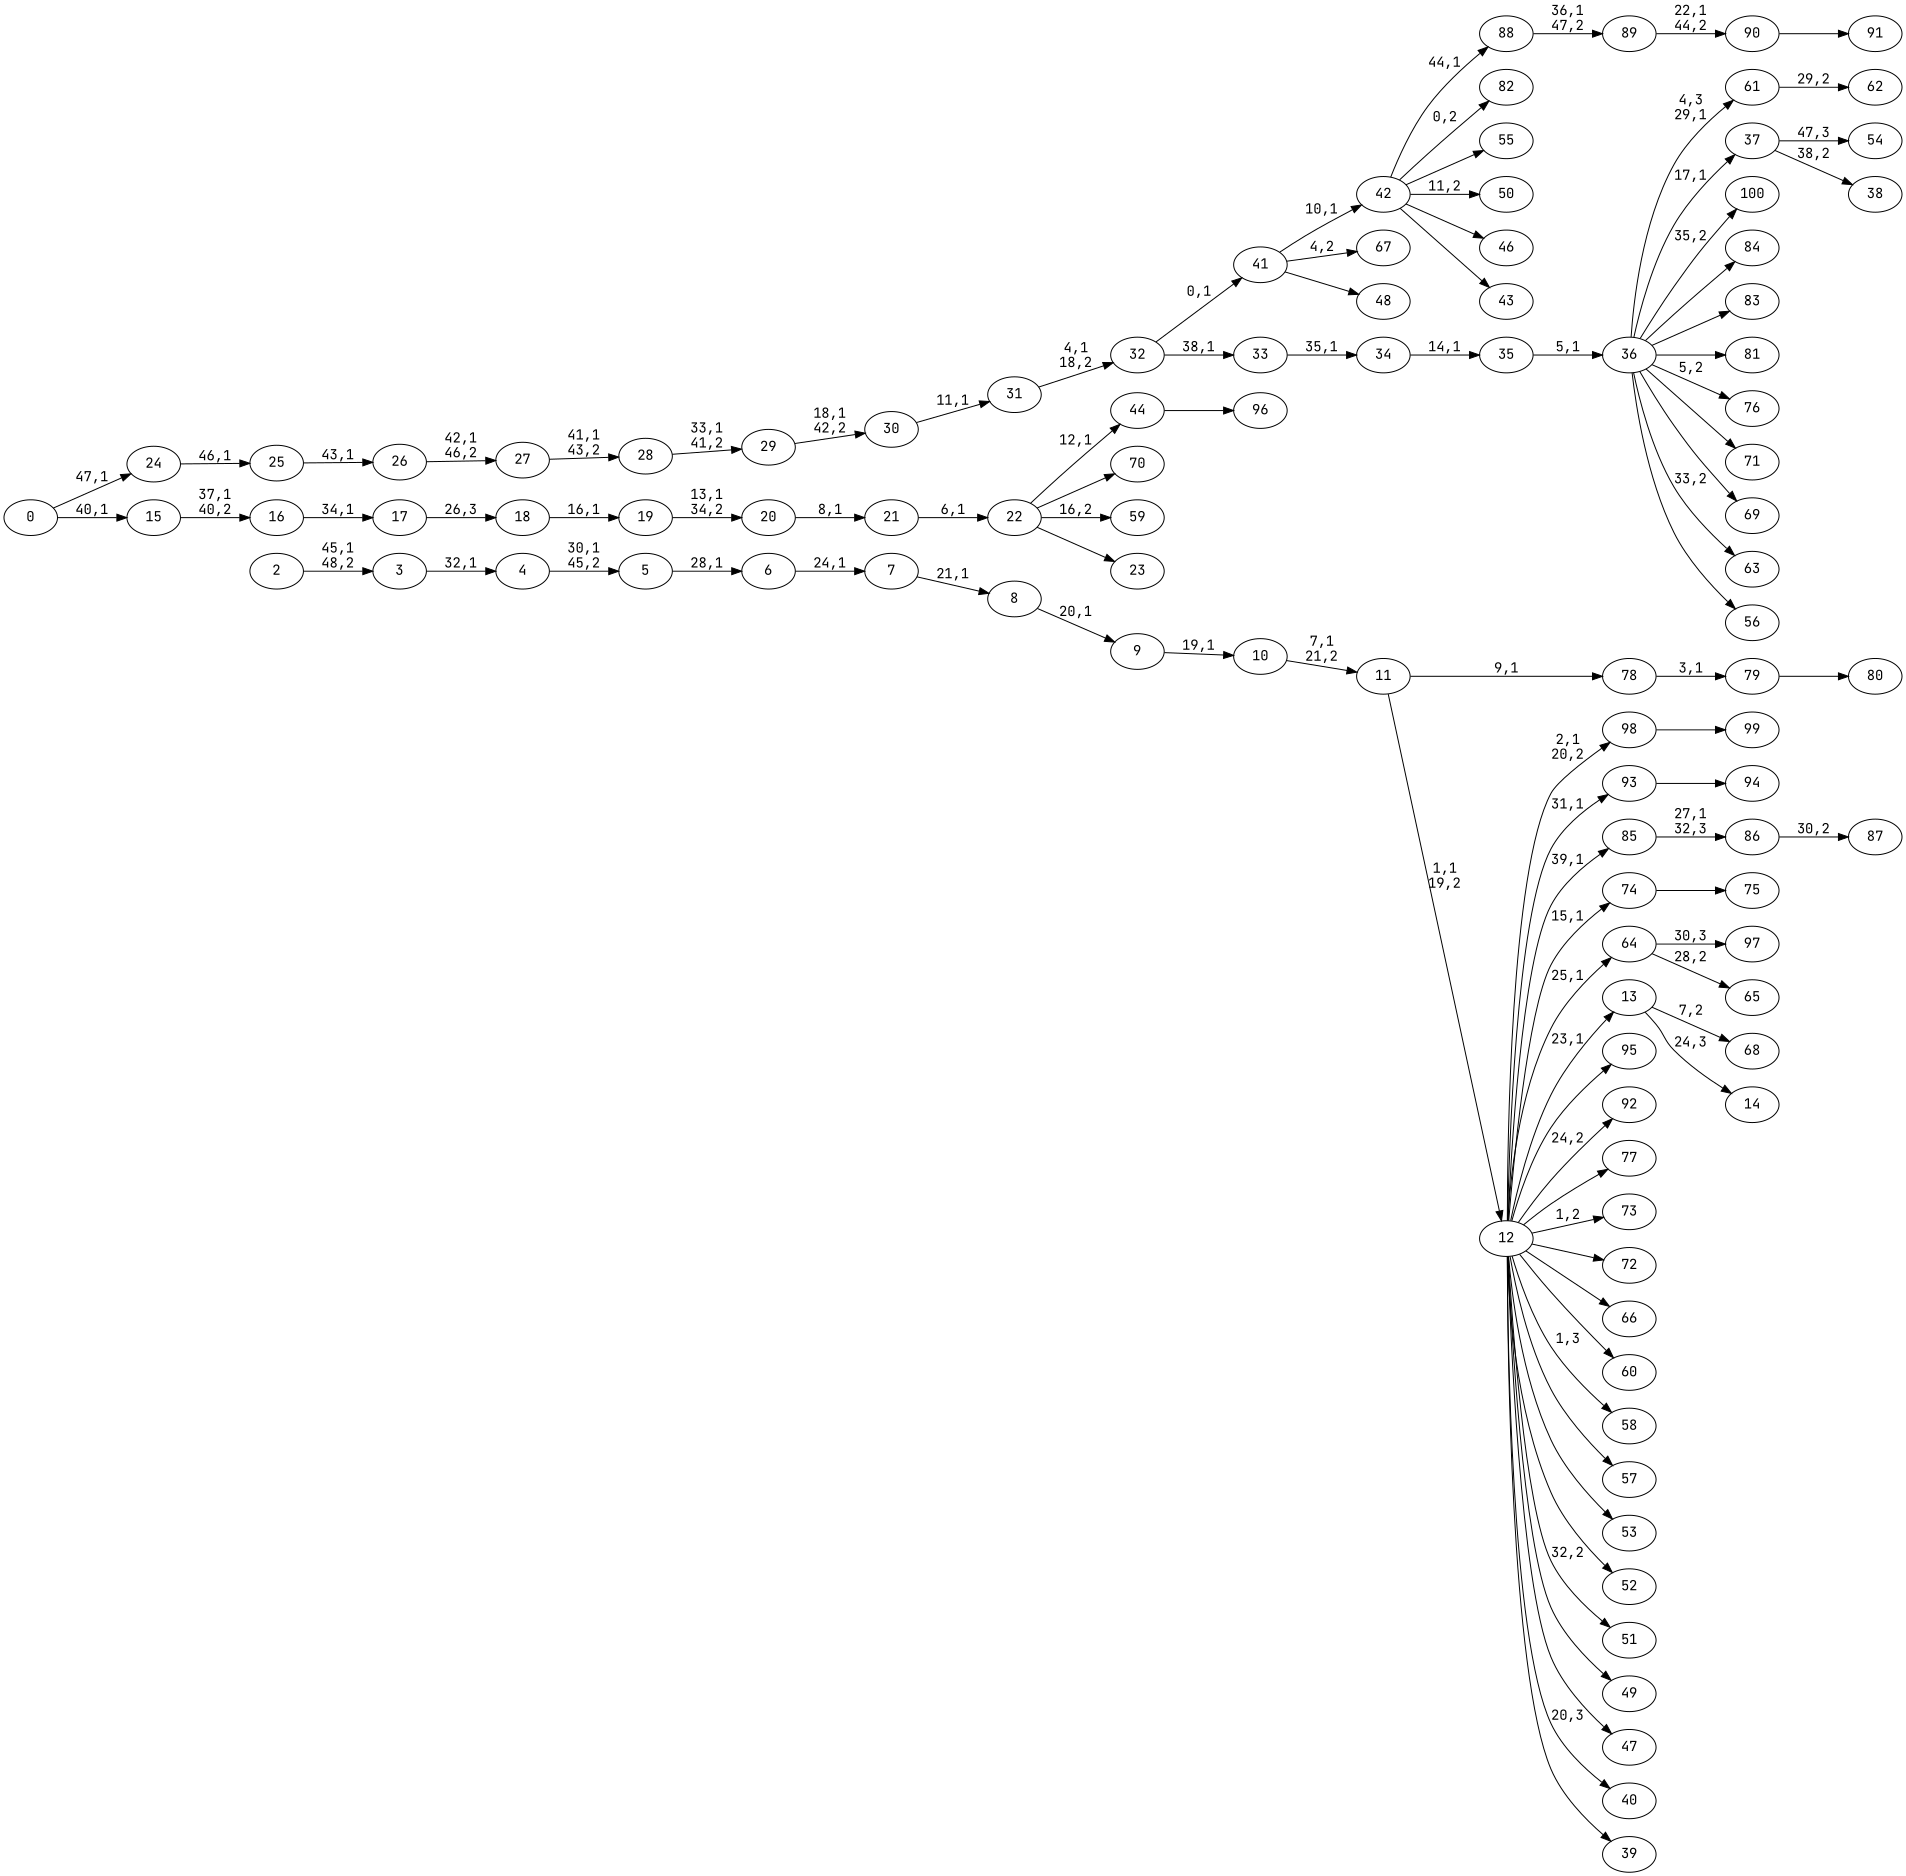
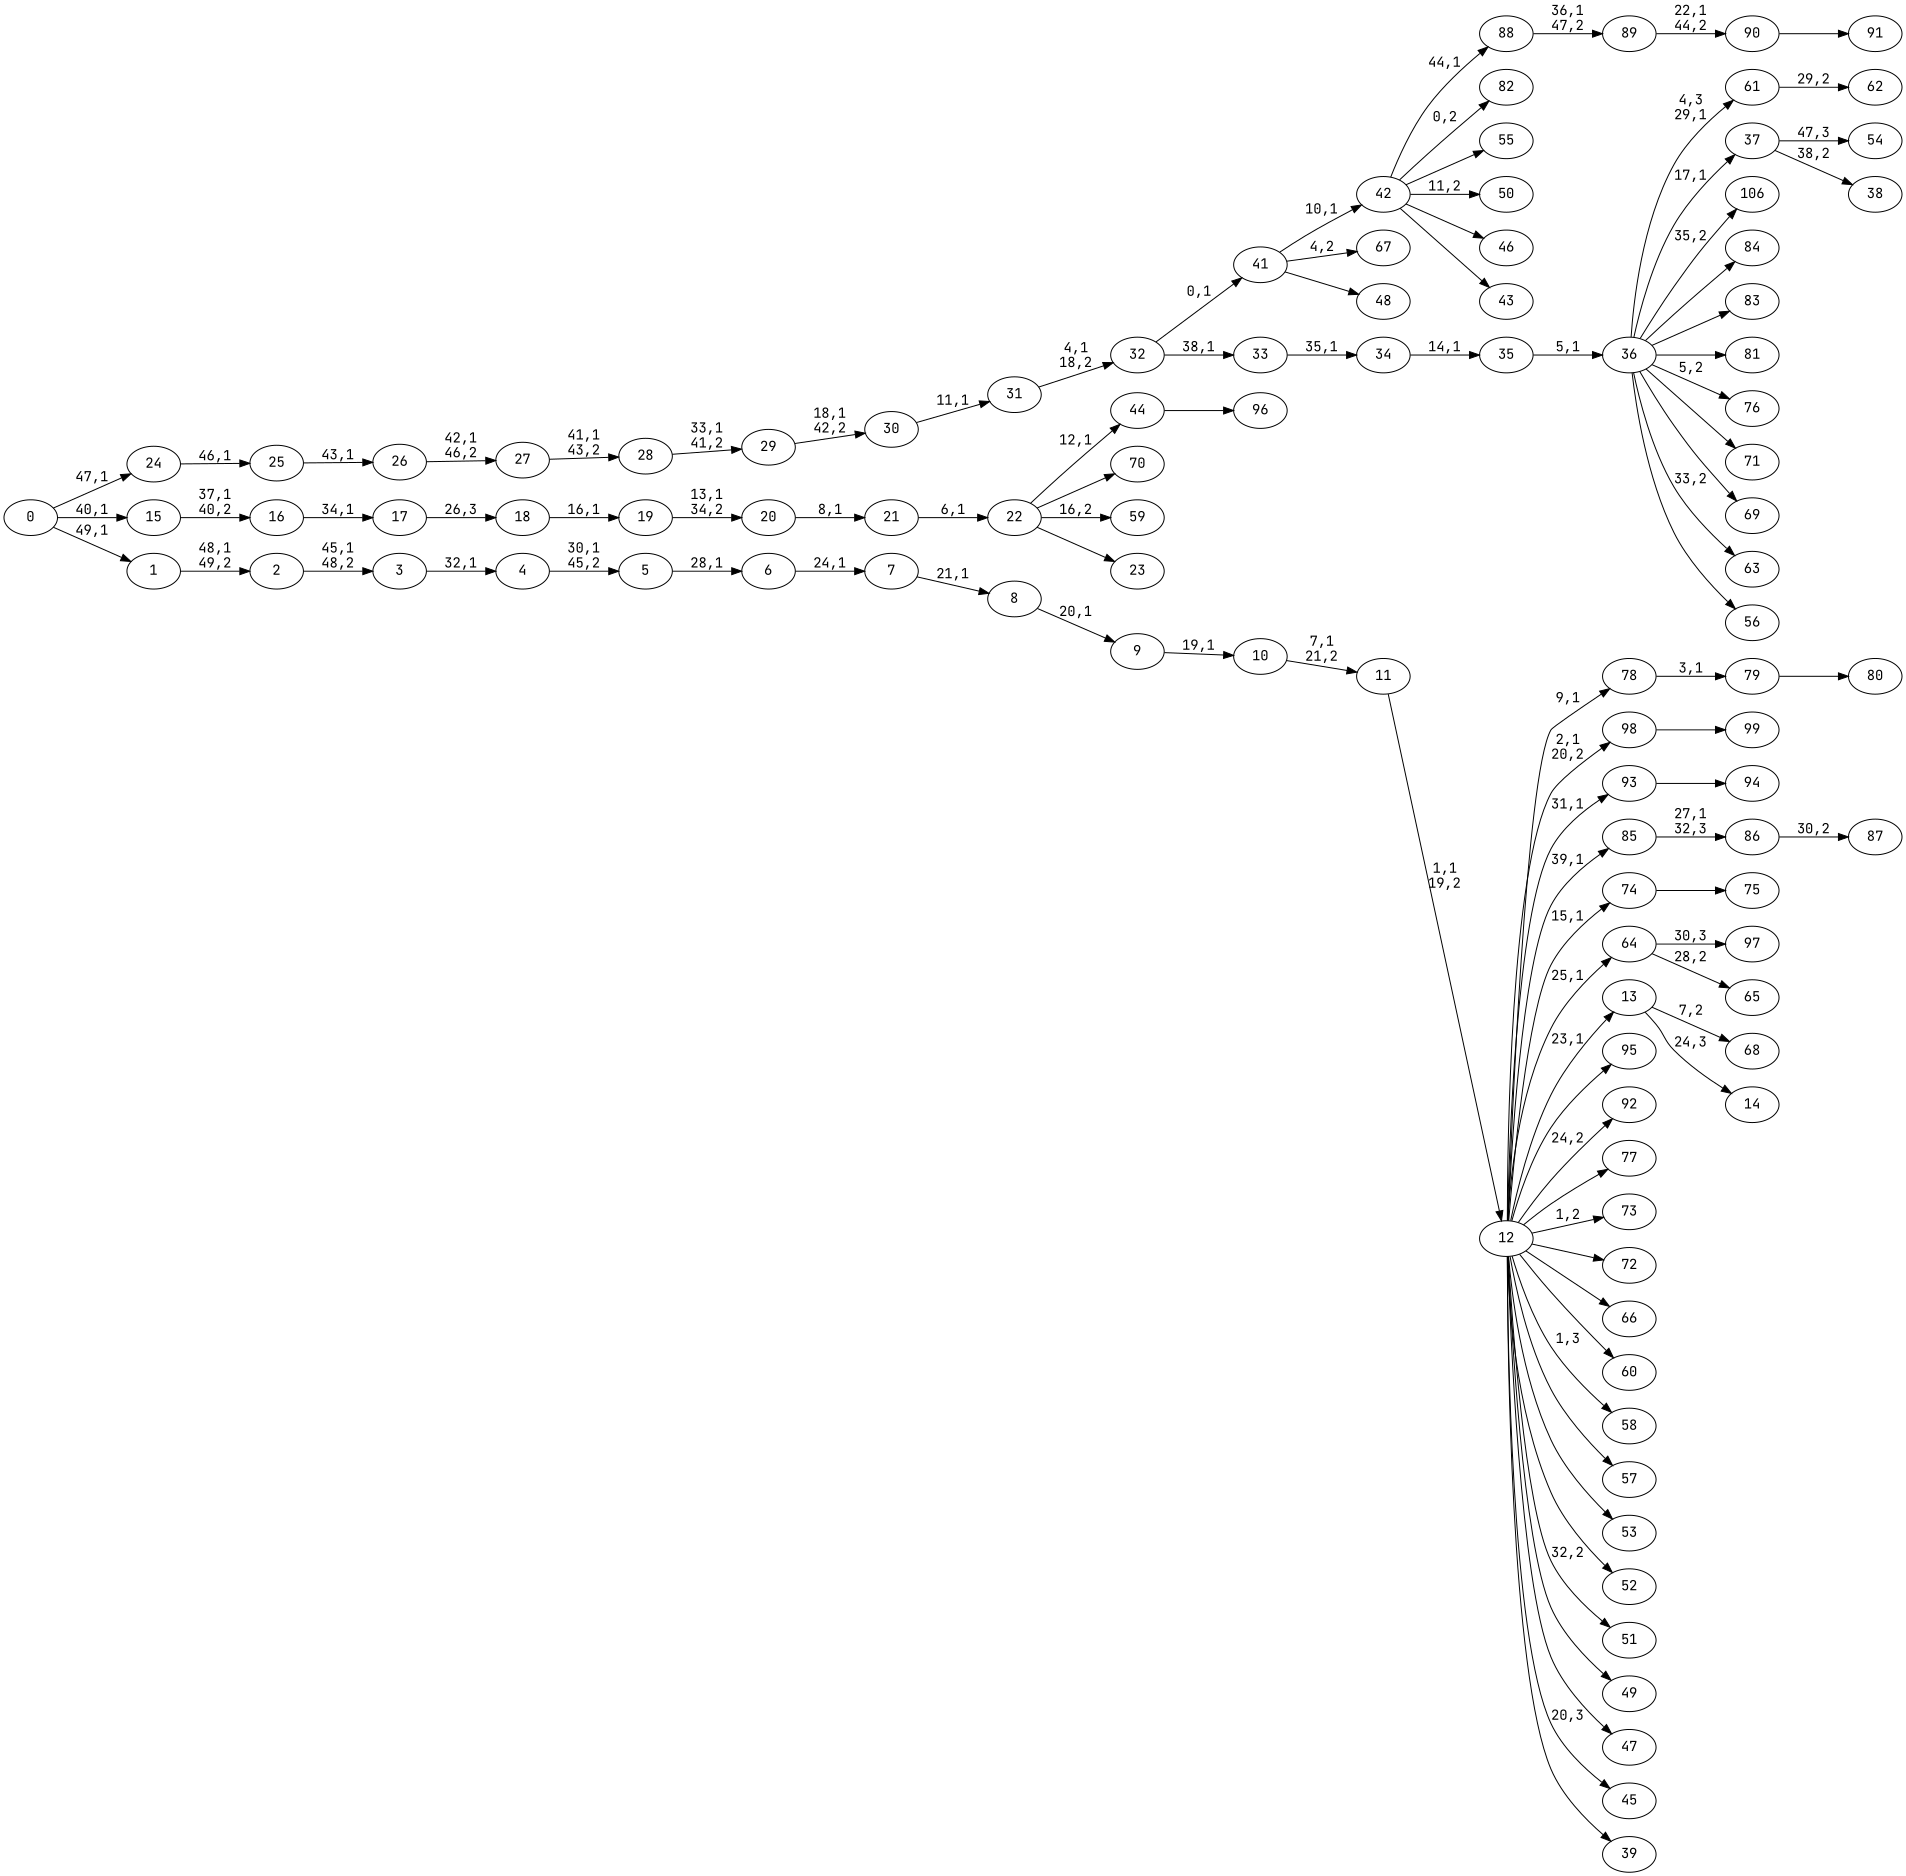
node "100": label "100" -> "106"
node "1": added
edge "11" -> "78": now "12" -> "78"
node "40": label "40" -> "45"
